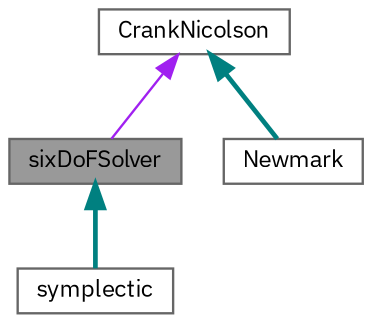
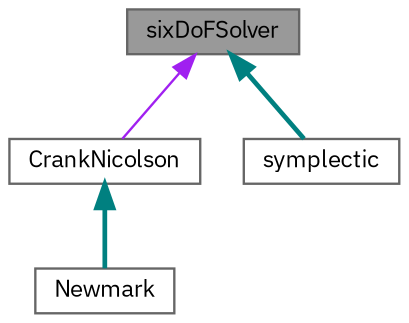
edge "sixDoFSolver" -> "CrankNicolson": reversed
